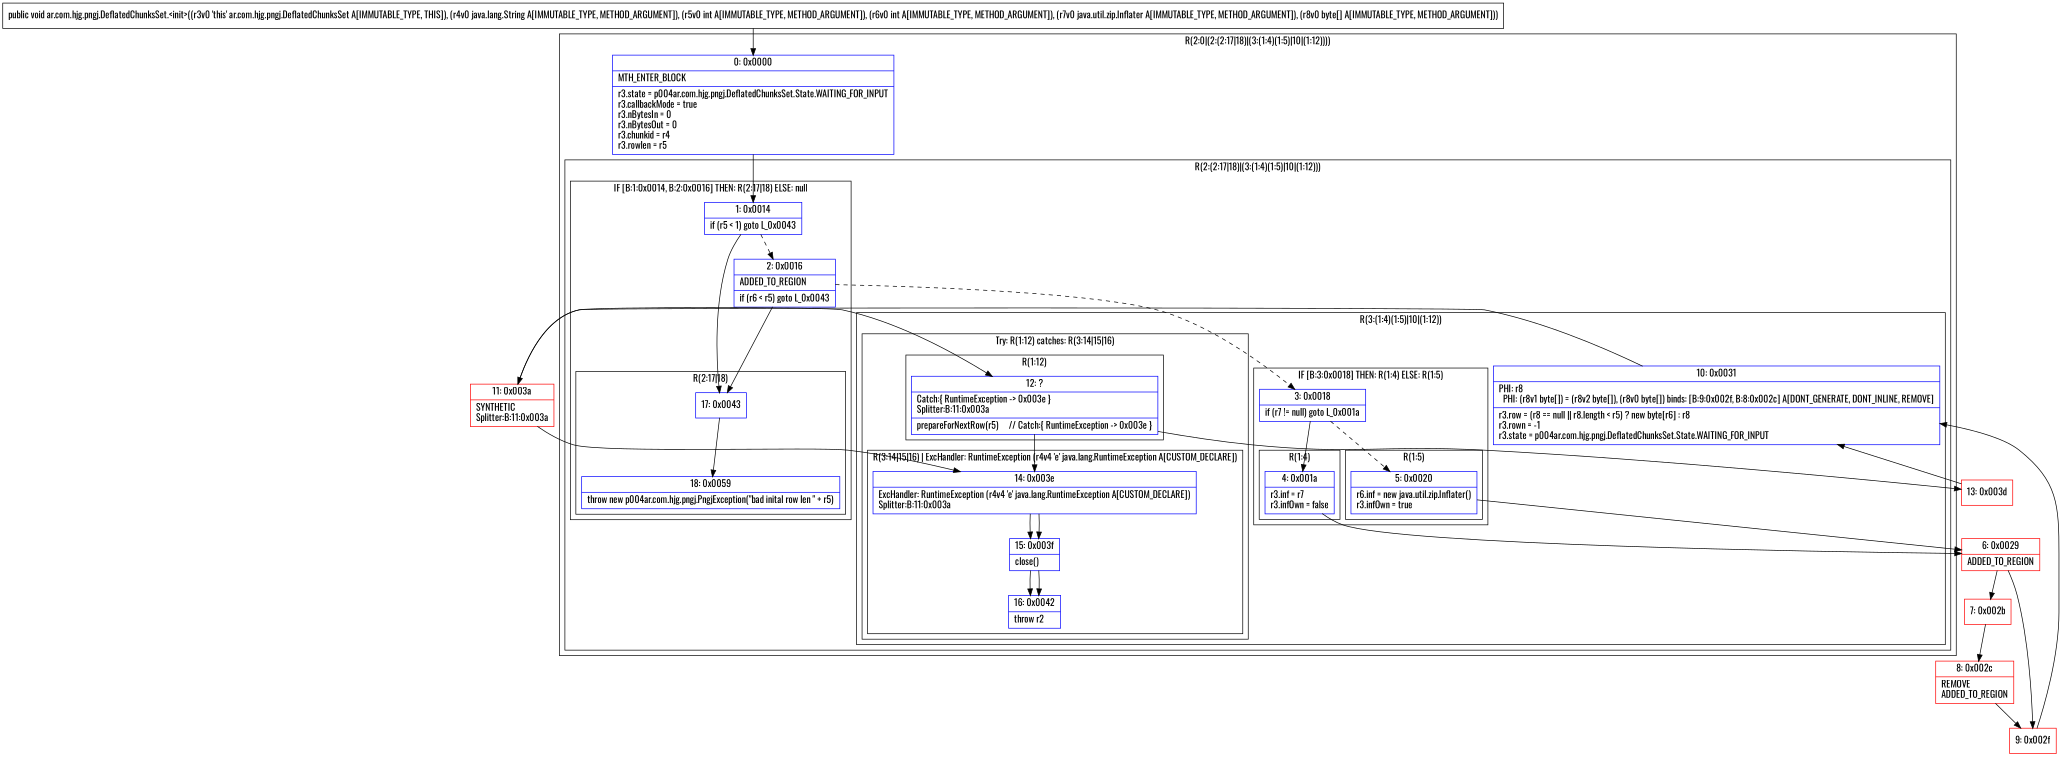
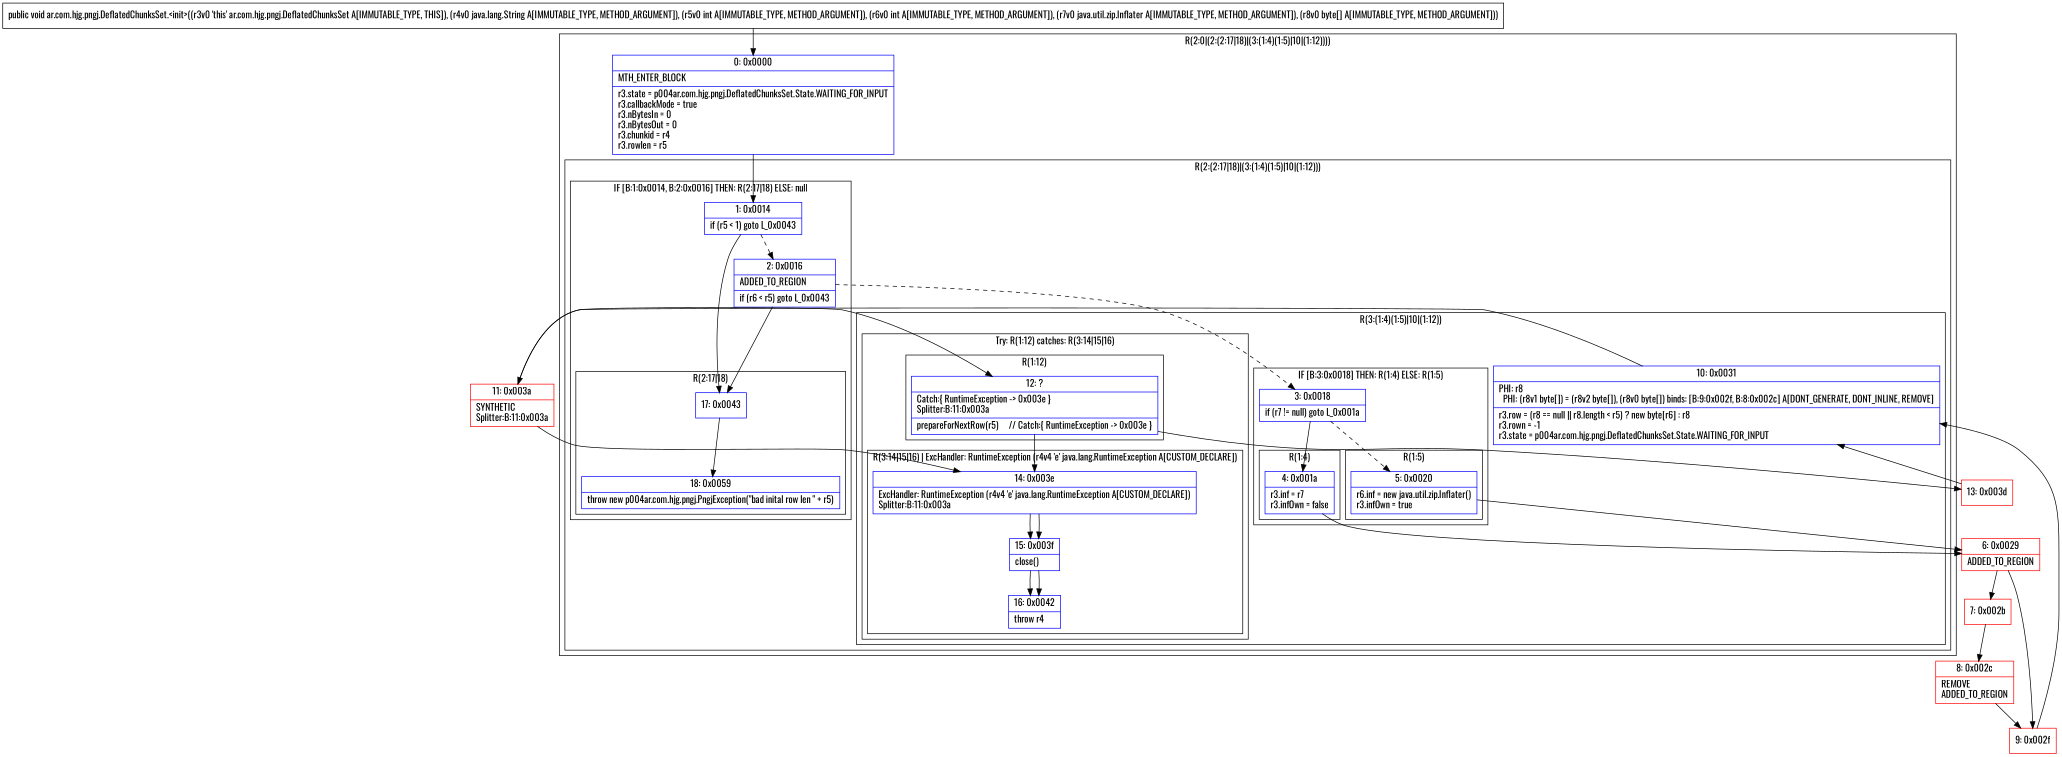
node "16: 0x0042": text "throw r2" -> "throw r4"
